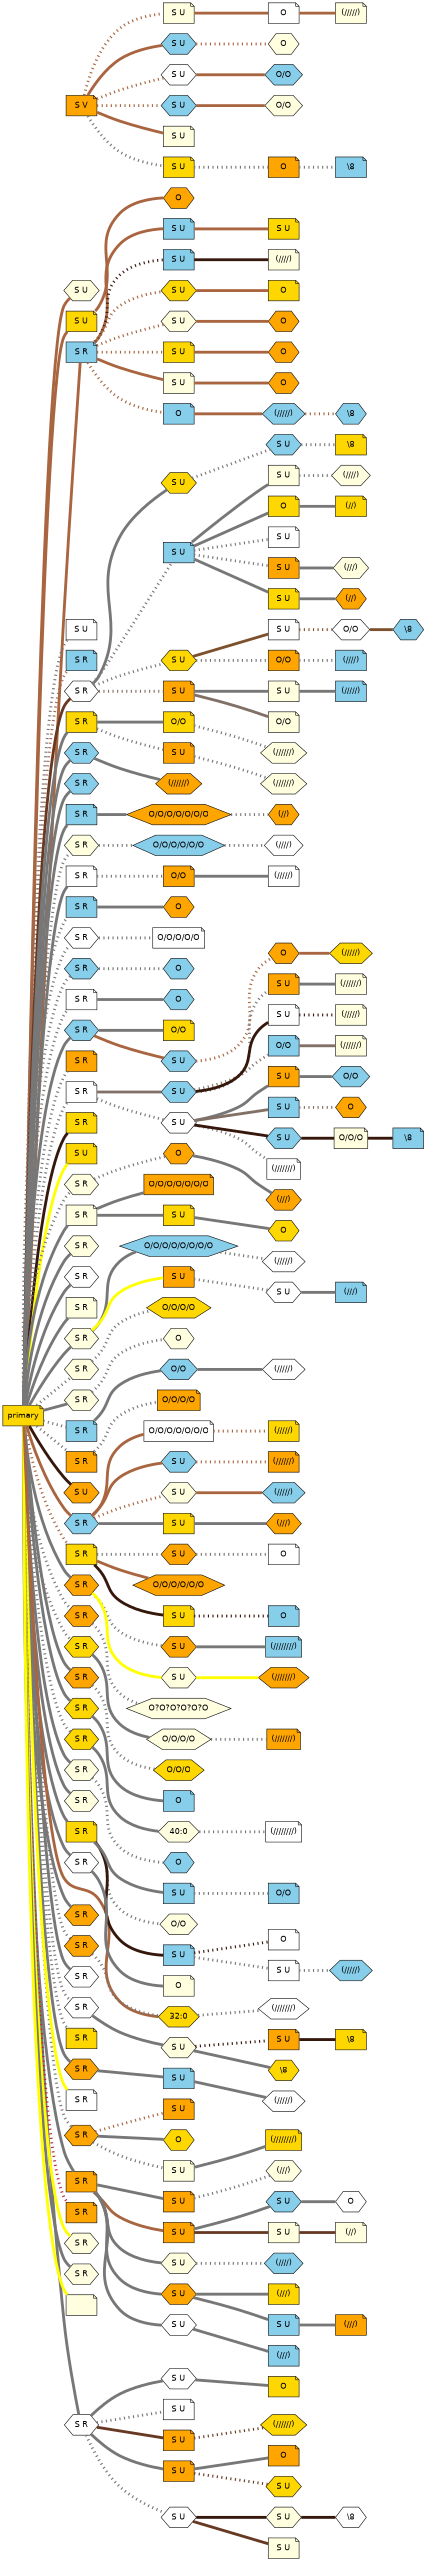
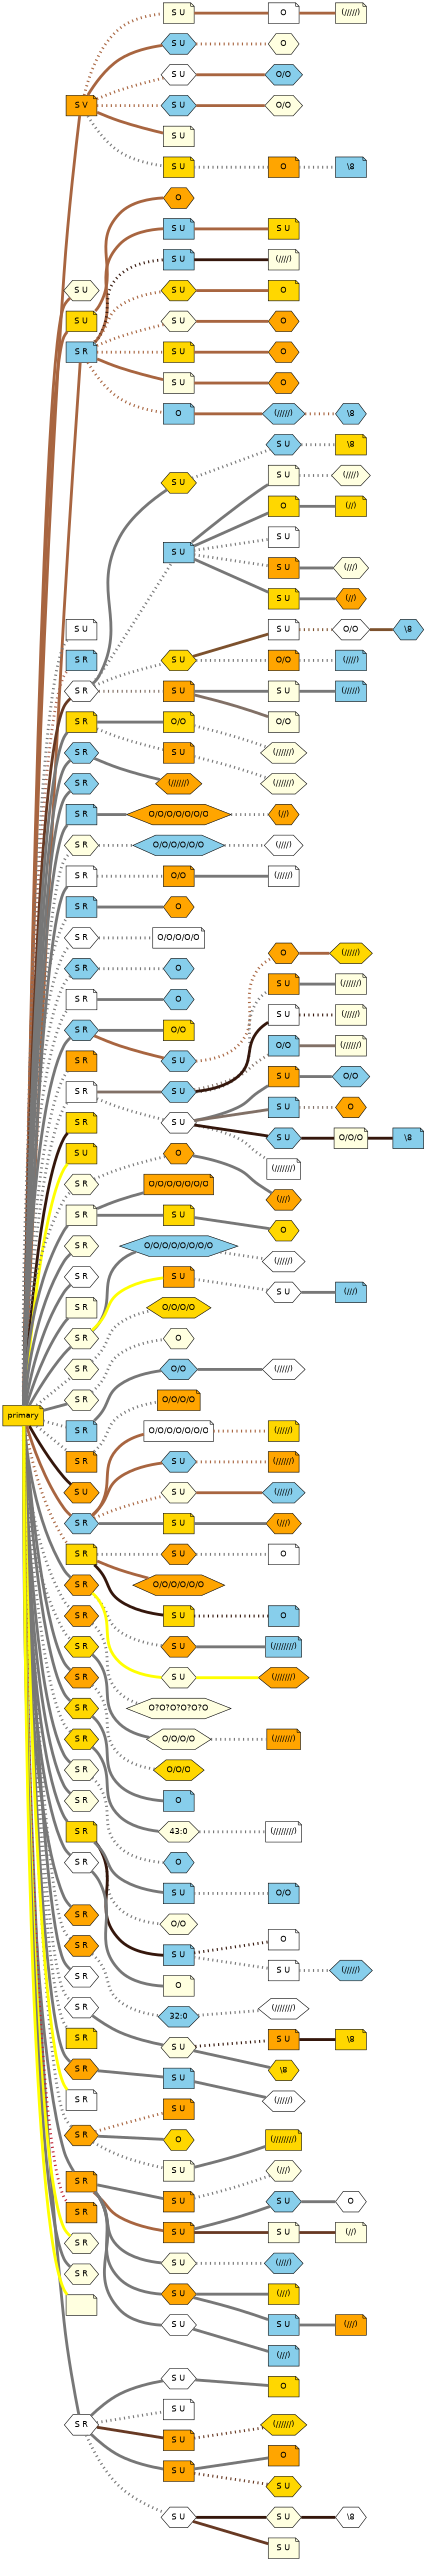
edge "primary" -- "32:0": now "primary" -- "S V"
node "40:0": label "40:0" -> "43:0"
node "32:0": fillcolor gold -> skyblue
